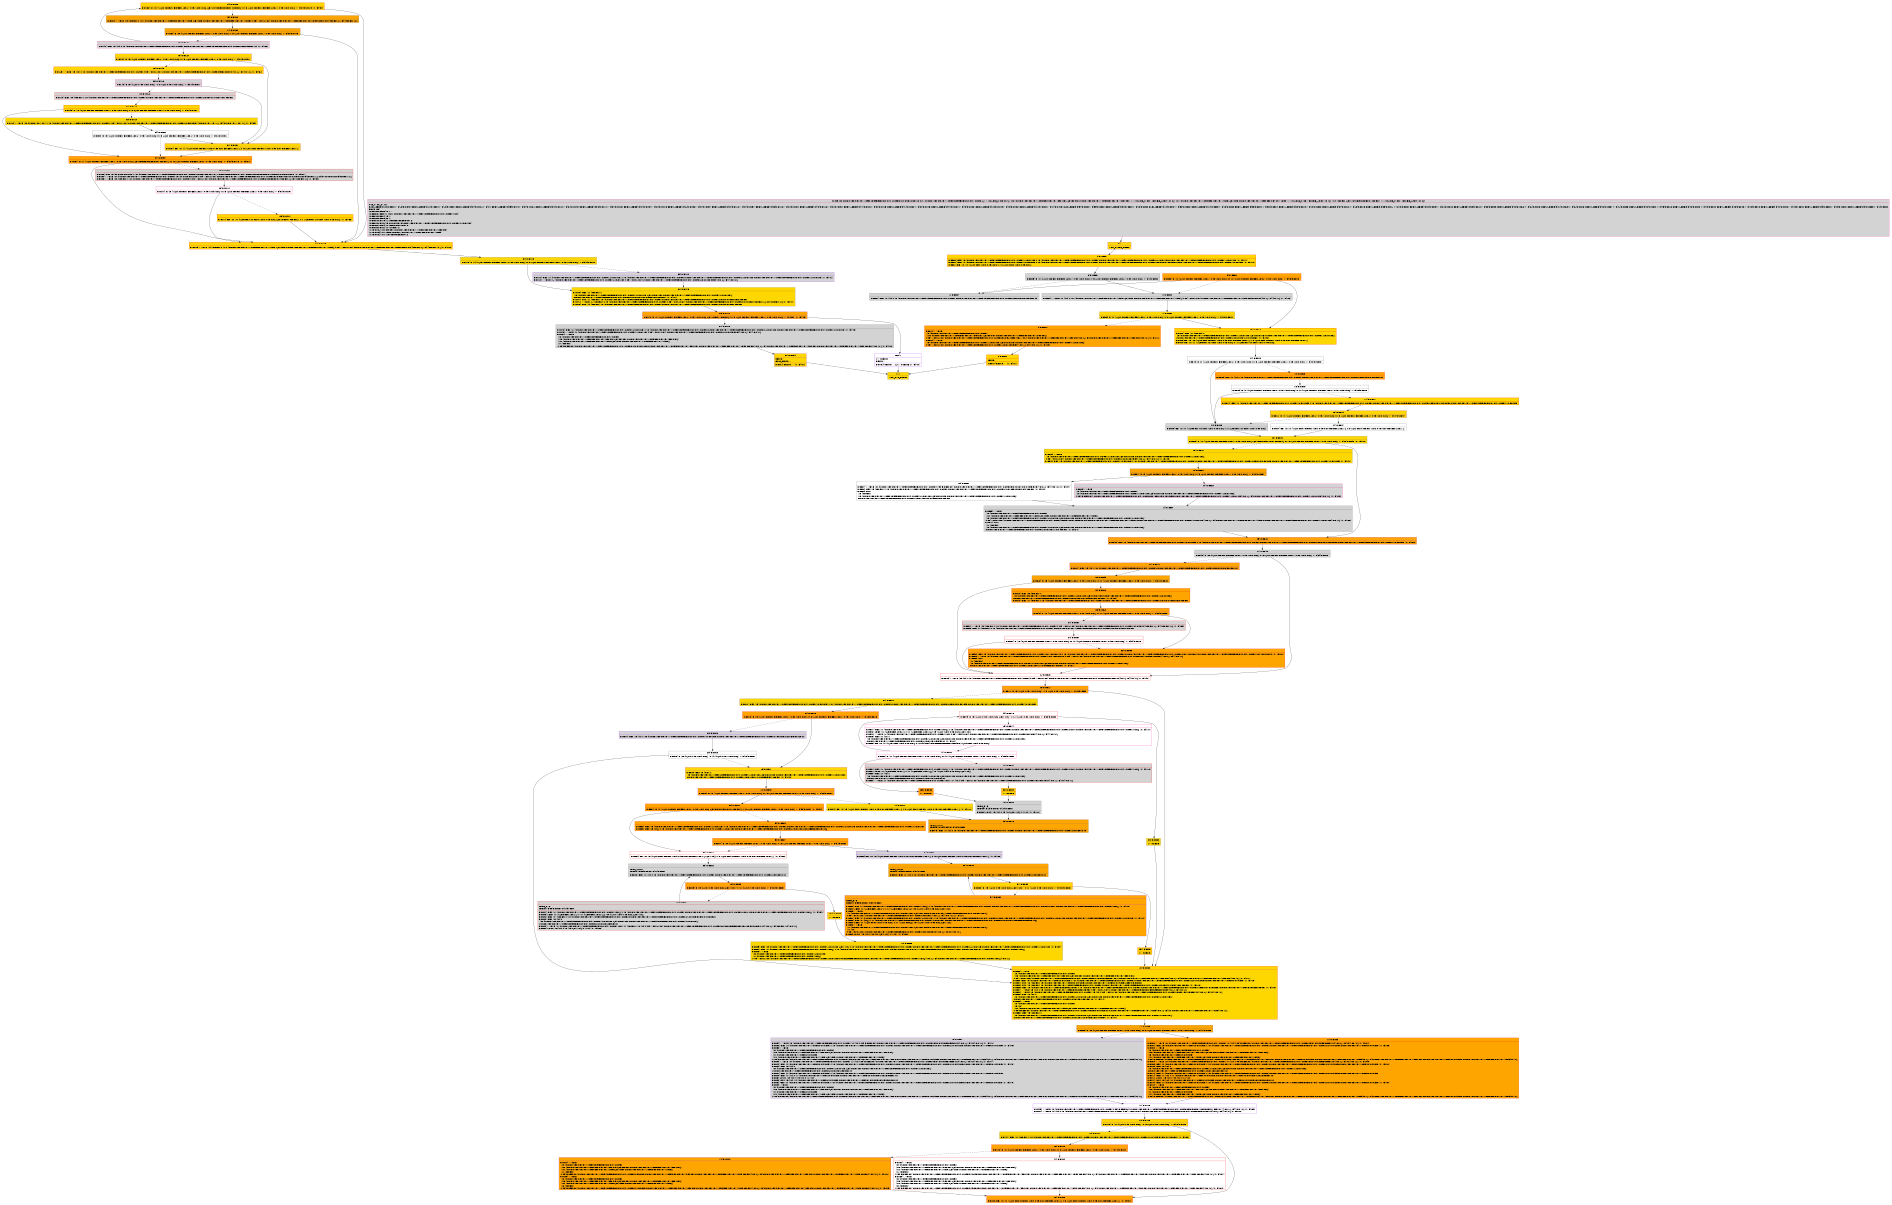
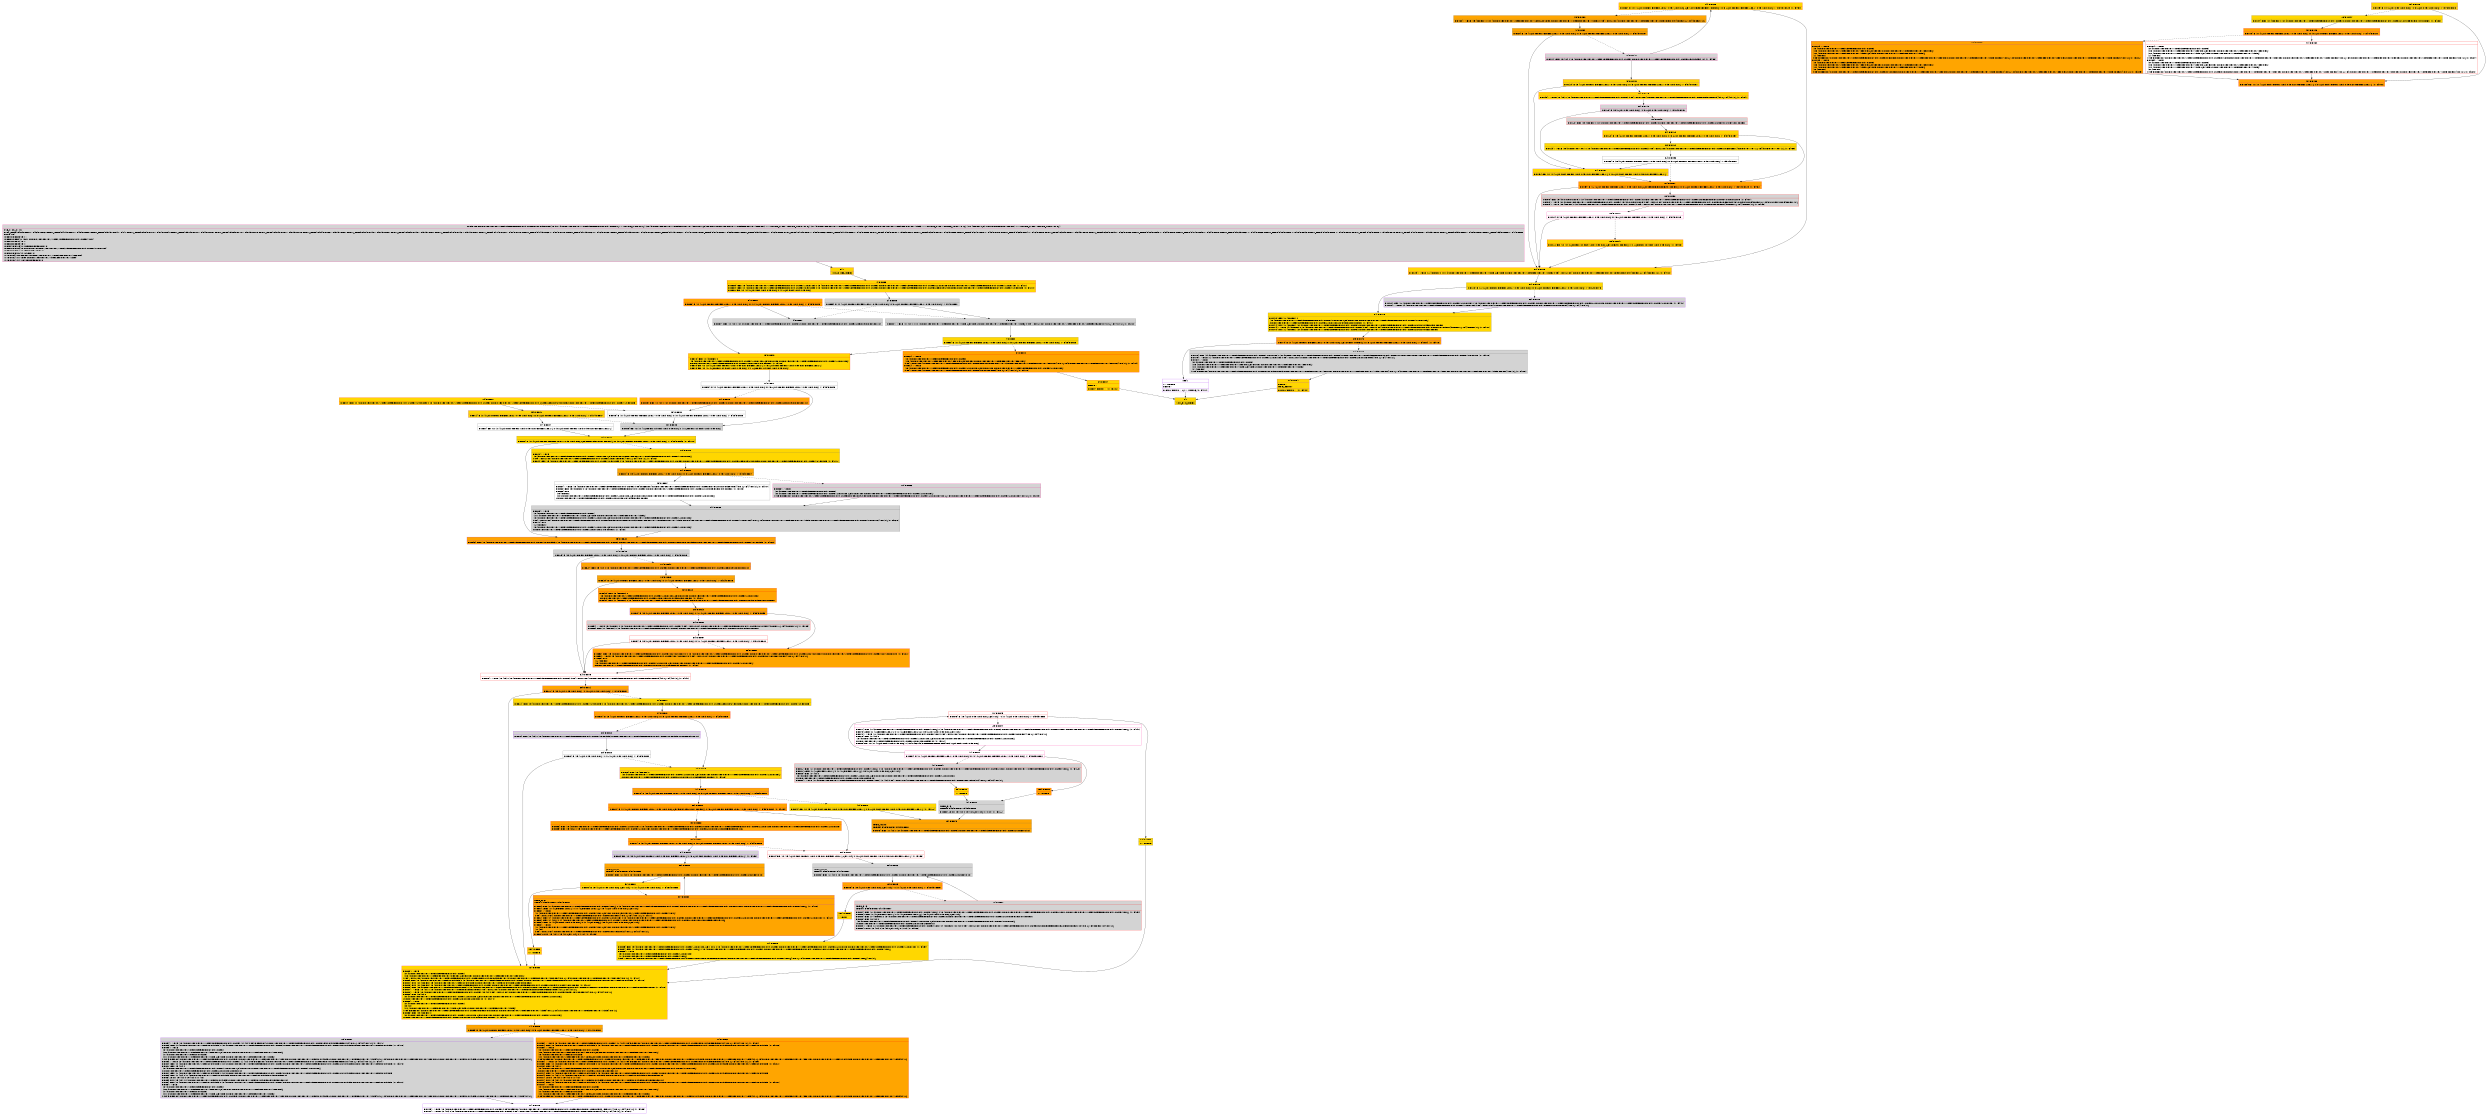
edge "13: 0x0020" -> "14: 0x0022": reversed
node "40: 0x006e": text "0x006e: IGET  (r5 I:char) =" -> "0x006e: IGET  (r5 I:boolean) ="
node "102: 0x00c5": text "SYNTHETIC" -> "INVOKE"
edge "67: 0x011e" -> "68: 0x0125": removed
